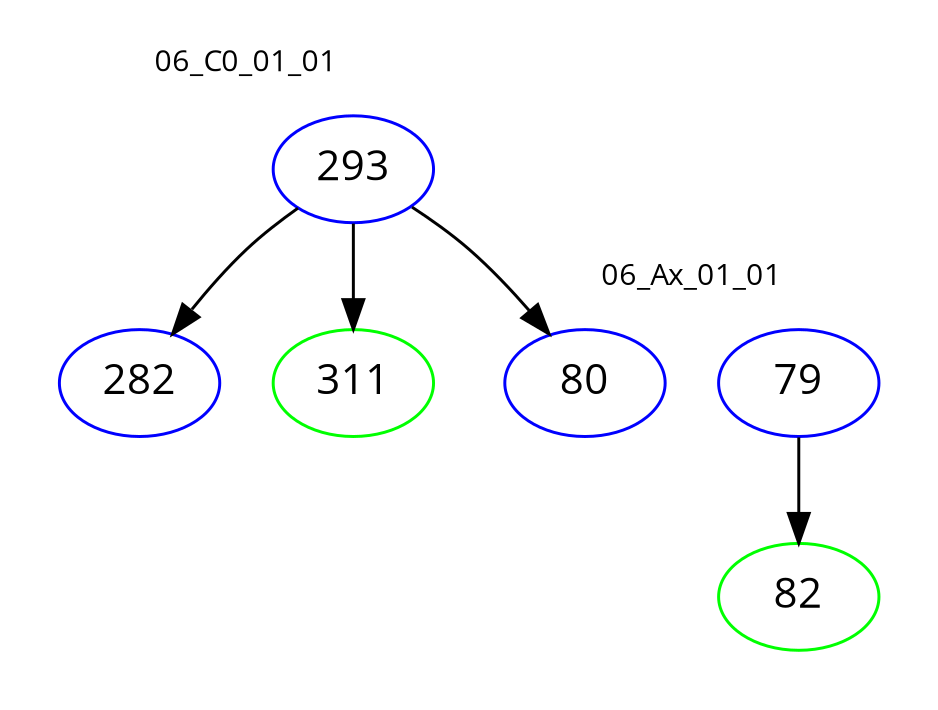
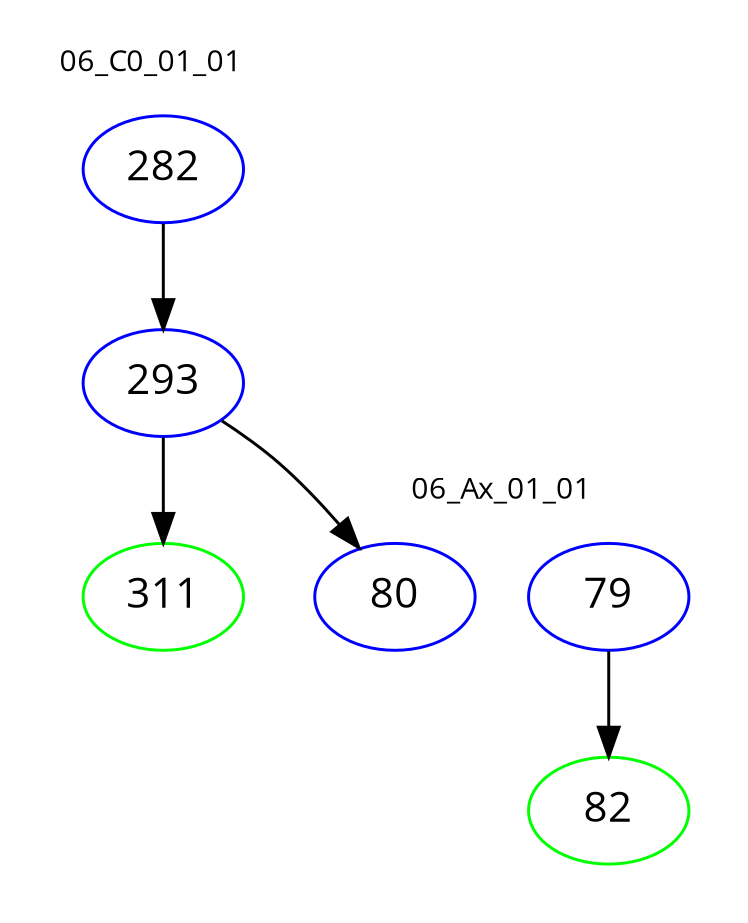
edge "293" -> "282": reversed
